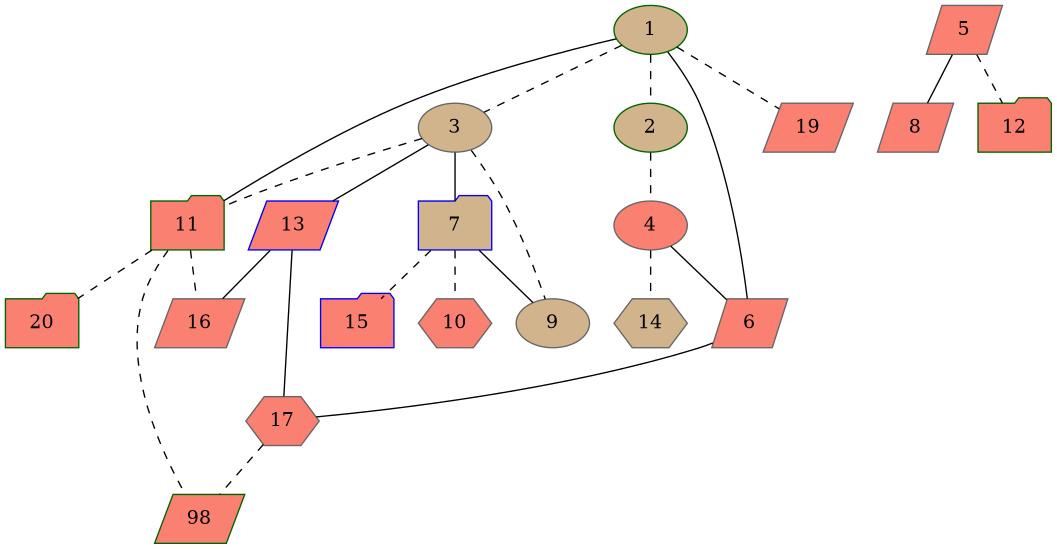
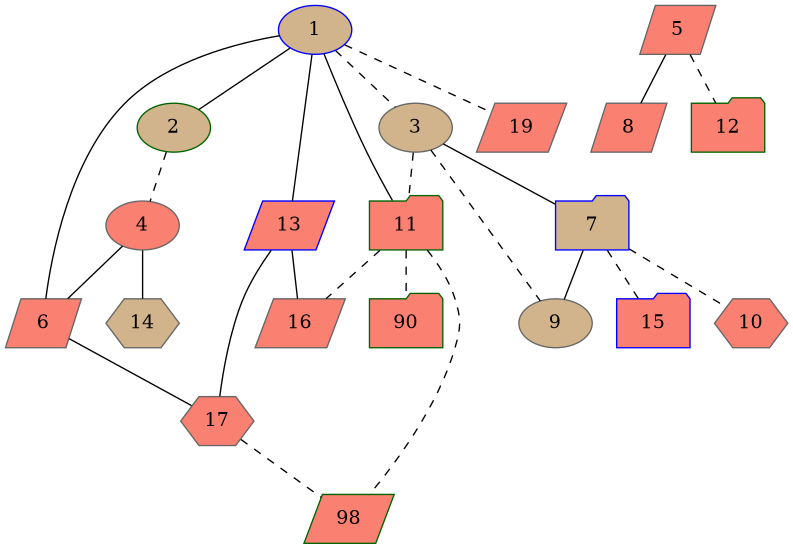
node "1": color darkgreen -> blue
edge "1" -- "2": style dashed -> solid
edge "3" -- "13": now "1" -- "13"
edge "4" -- "14": style dashed -> solid
node "20": label "20" -> "90"
